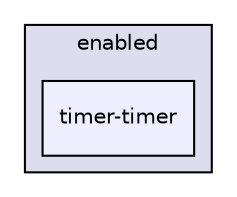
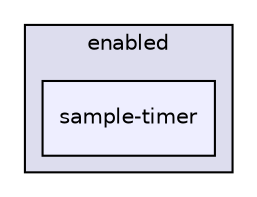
node "timer-timer": label "timer-timer" -> "sample-timer"
